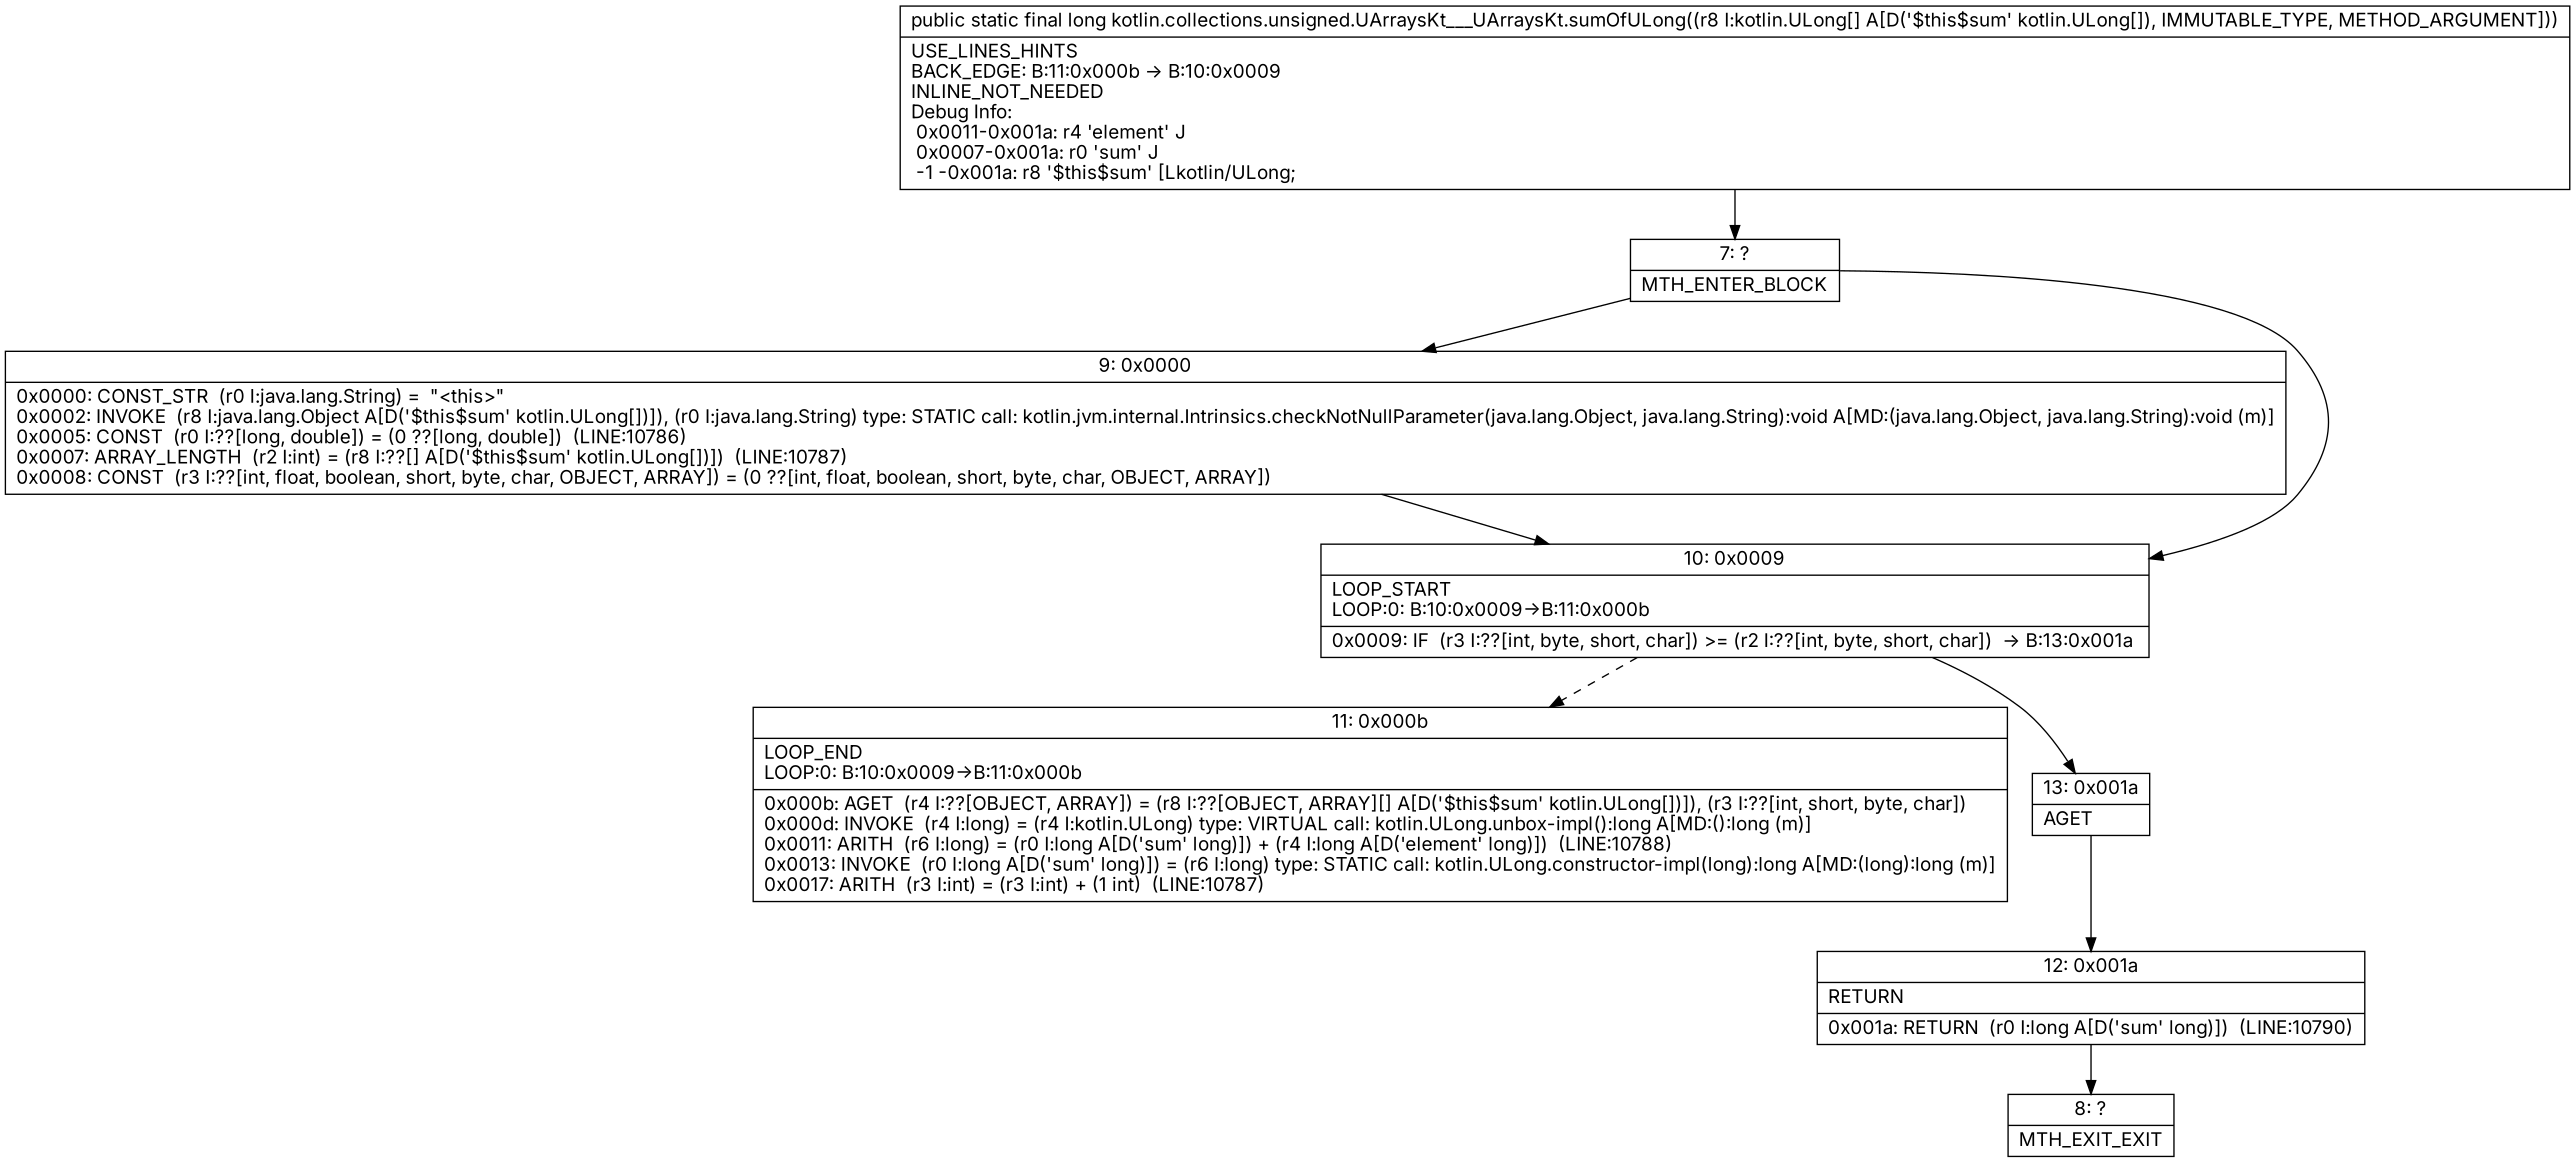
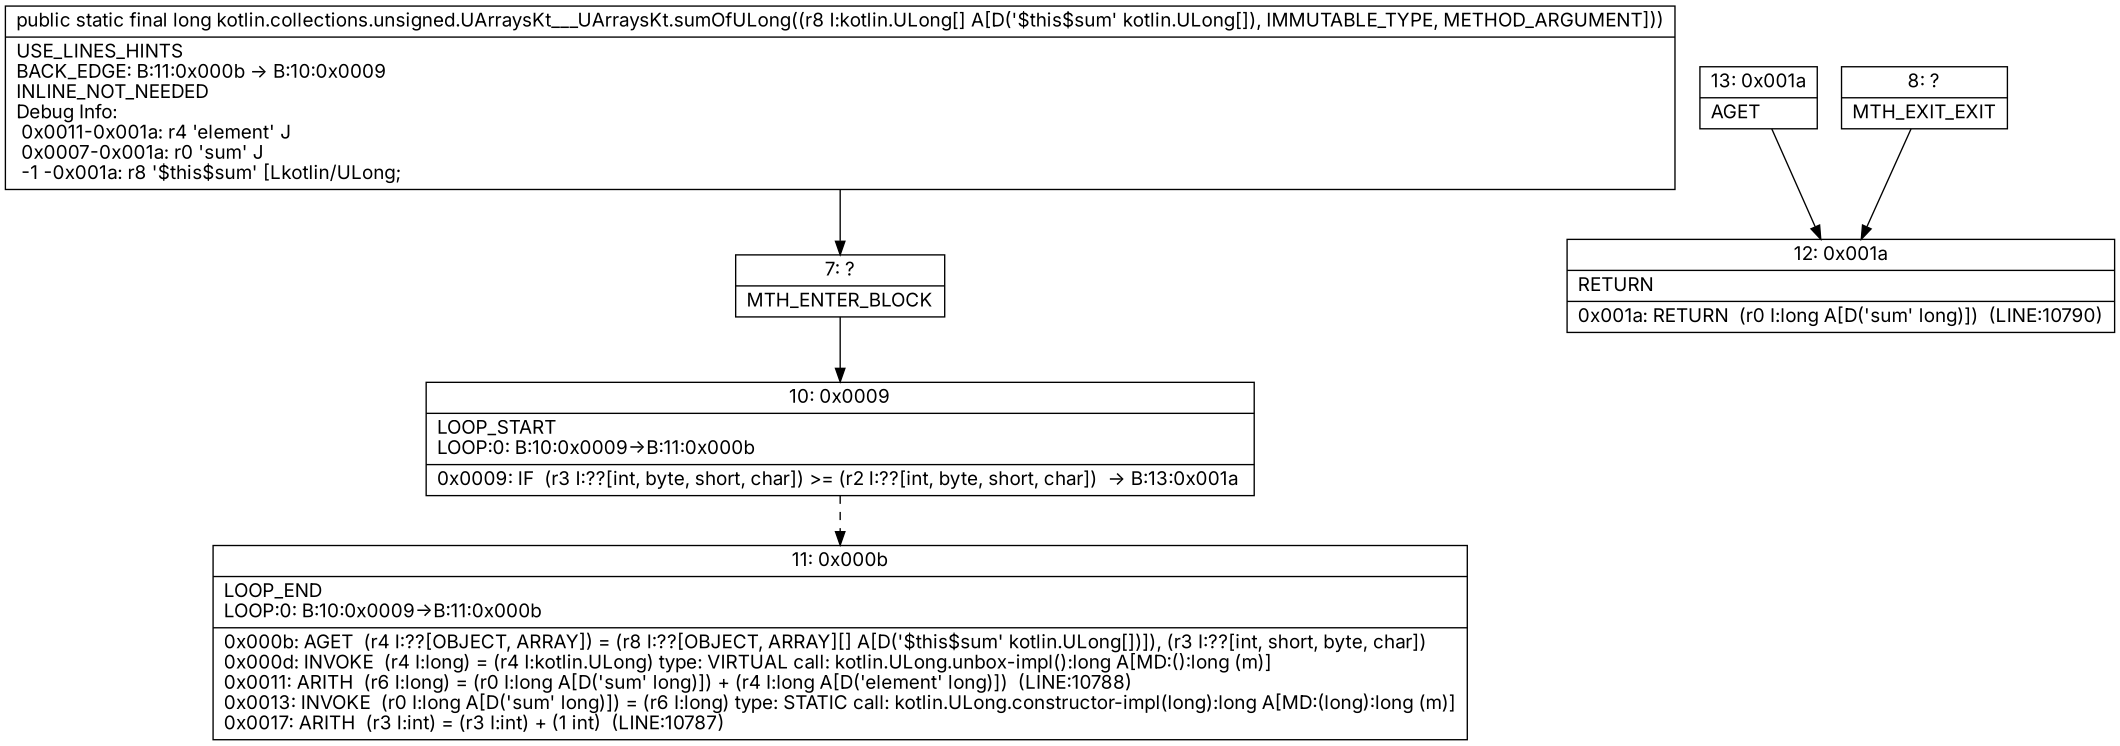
node "9: 0x0000": removed
edge "10: 0x0009" -> "13: 0x001a": removed
edge "12: 0x001a" -> "8: ?": reversed
